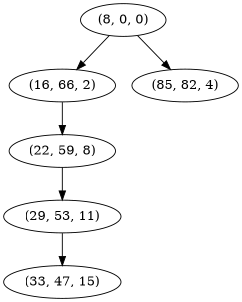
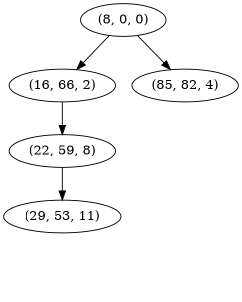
node "(33, 47, 15)": removed
